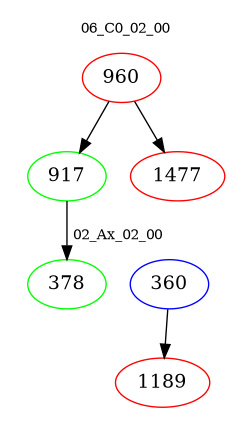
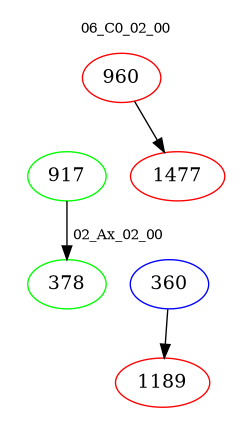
edge "960" -> "917": removed
